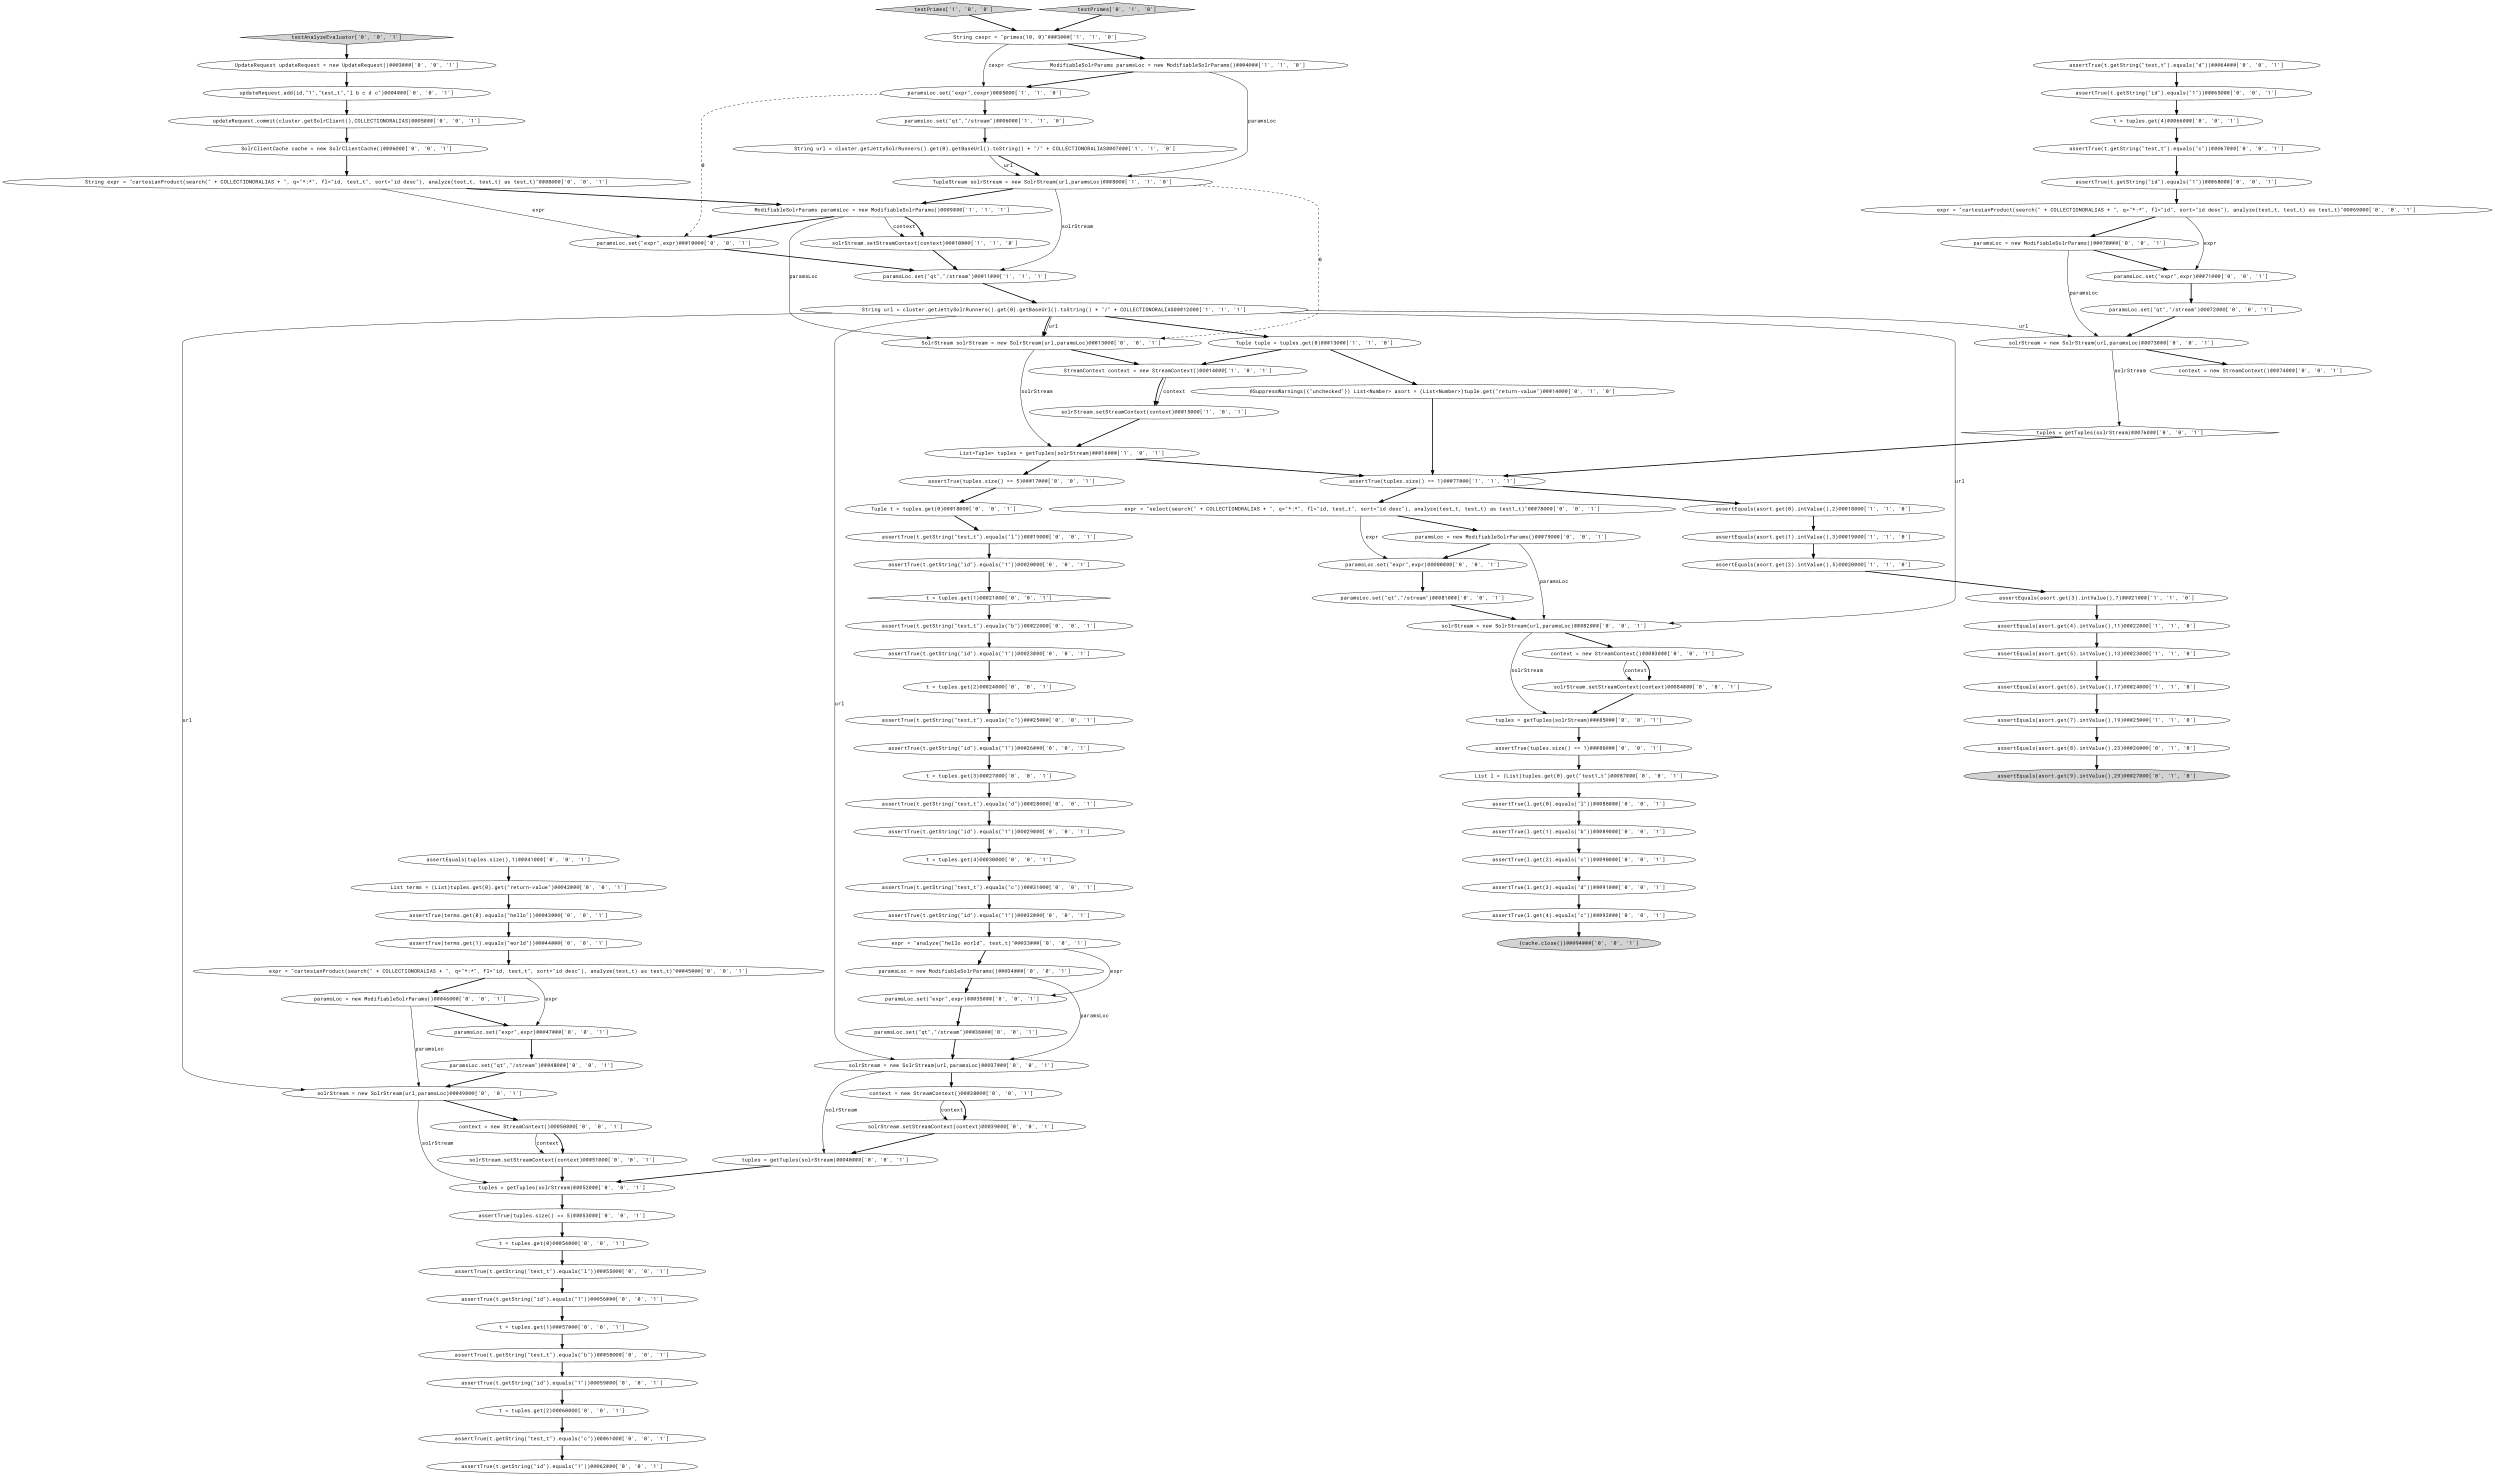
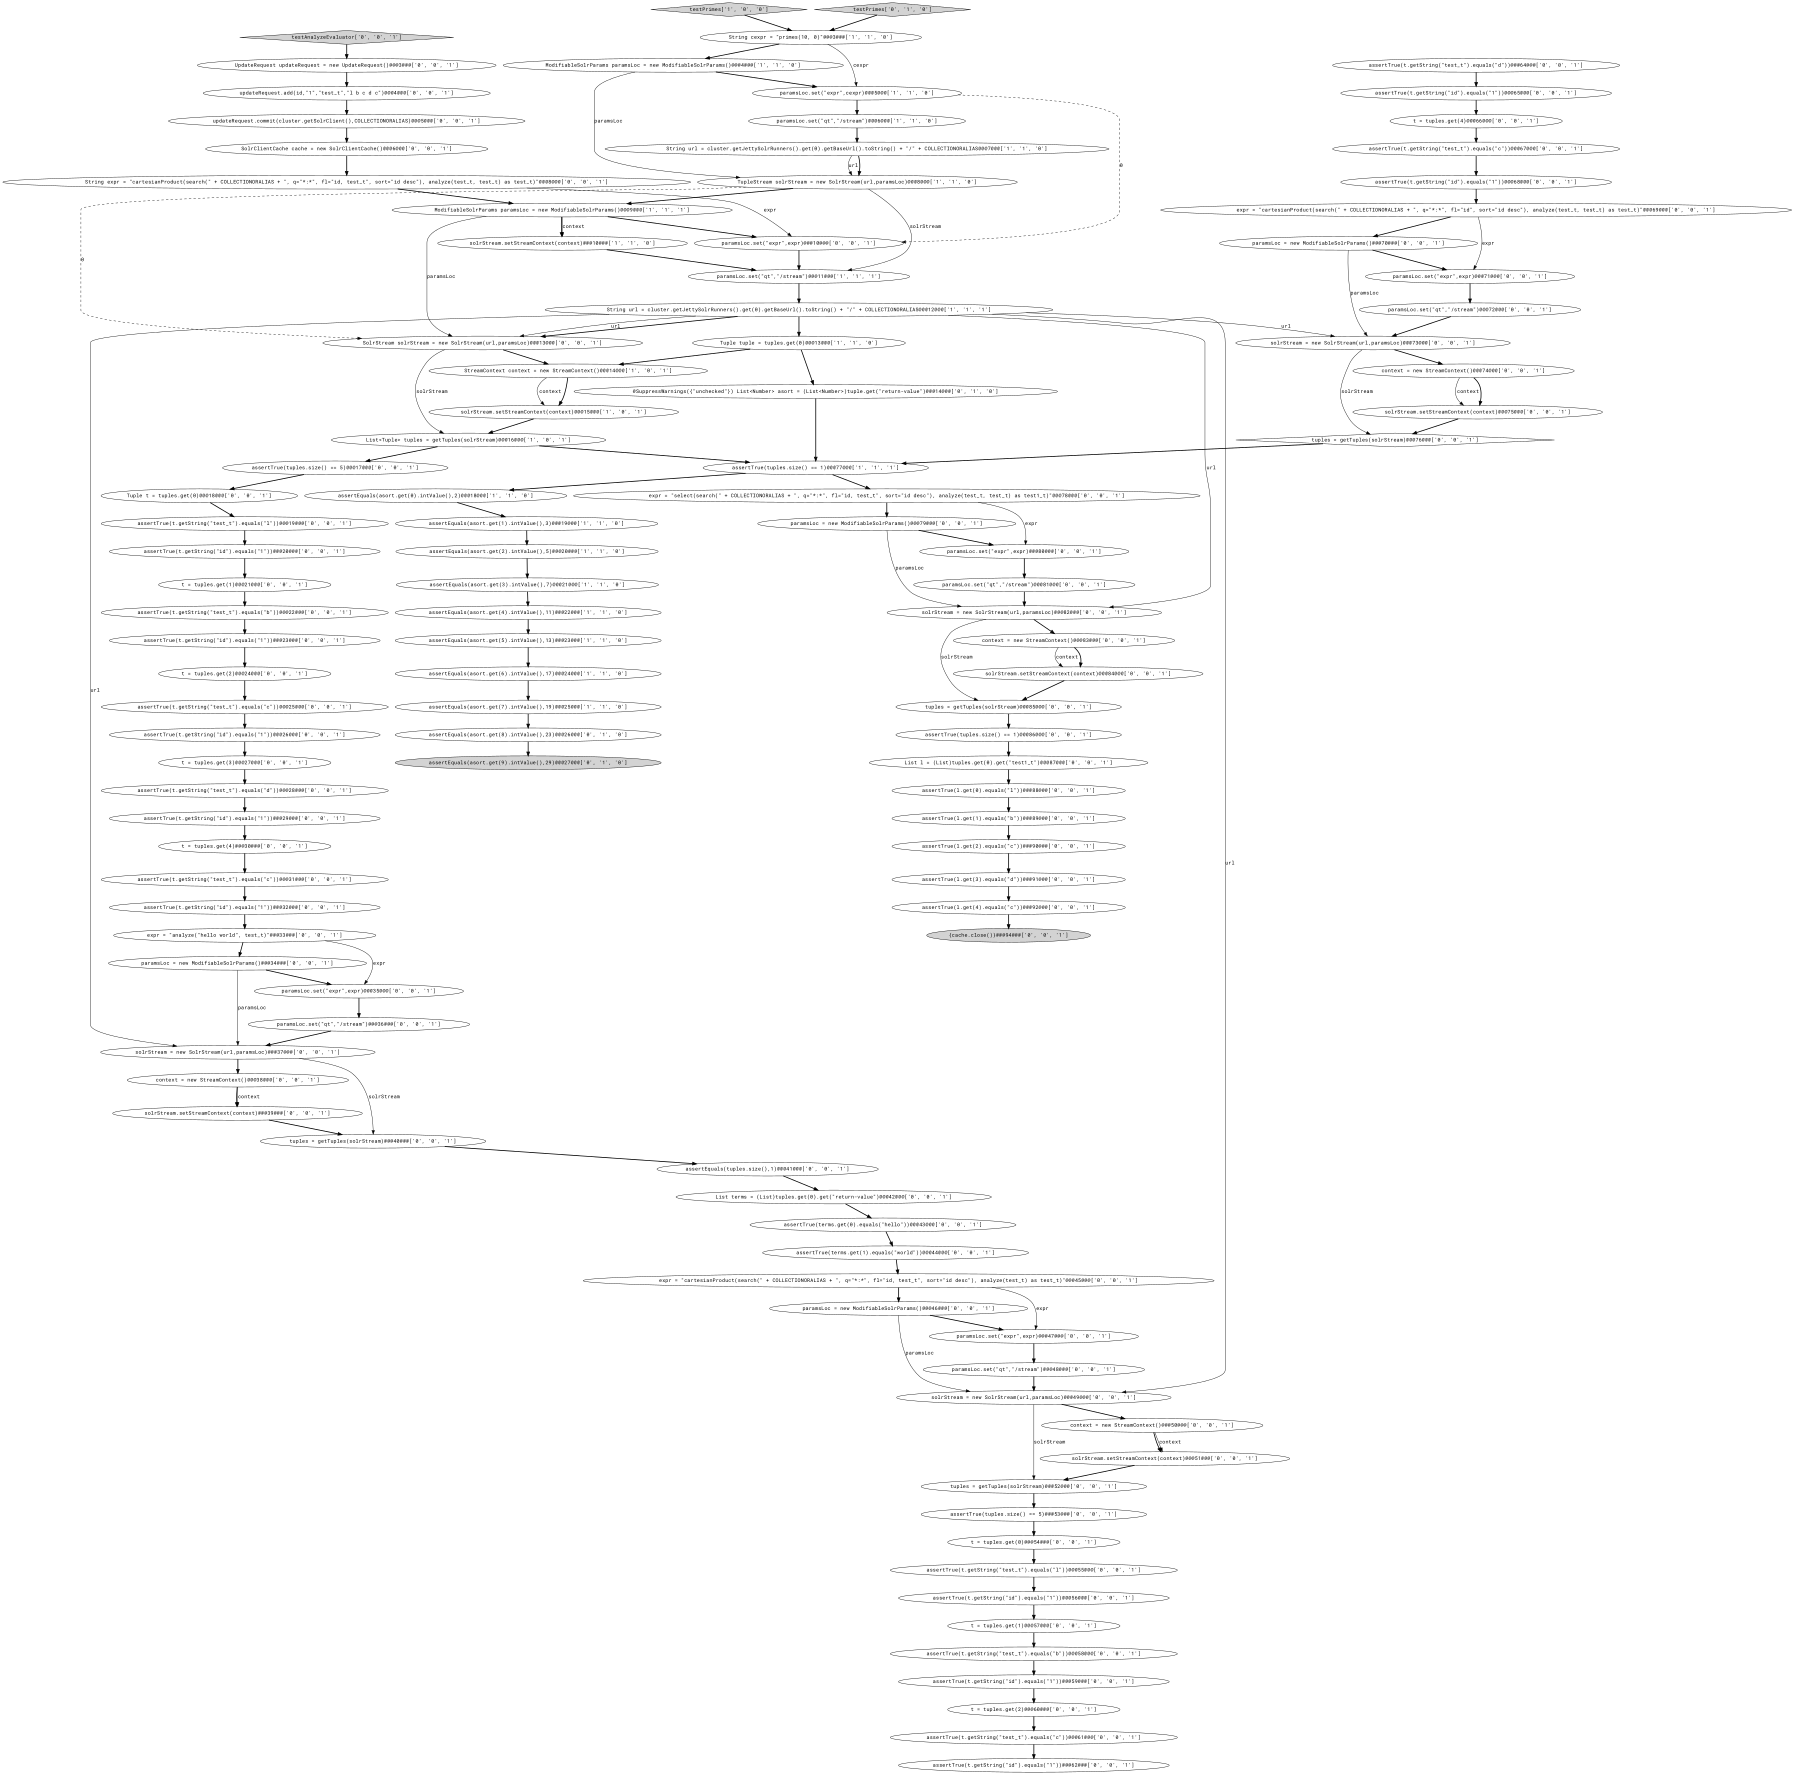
node "solrStream.setStreamContext(context)@@@75@@@['0', '0', '1']": added
node "t = tuples.get(1)@@@21@@@['0', '0', '1']": shape diamond -> ellipse
edge "tuples = getTuples(solrStream)@@@40@@@['0', '0', '1']" -> "tuples = getTuples(solrStream)@@@52@@@['0', '0', '1']": now "tuples = getTuples(solrStream)@@@40@@@['0', '0', '1']" -> "assertEquals(tuples.size(),1)@@@41@@@['0', '0', '1']"
